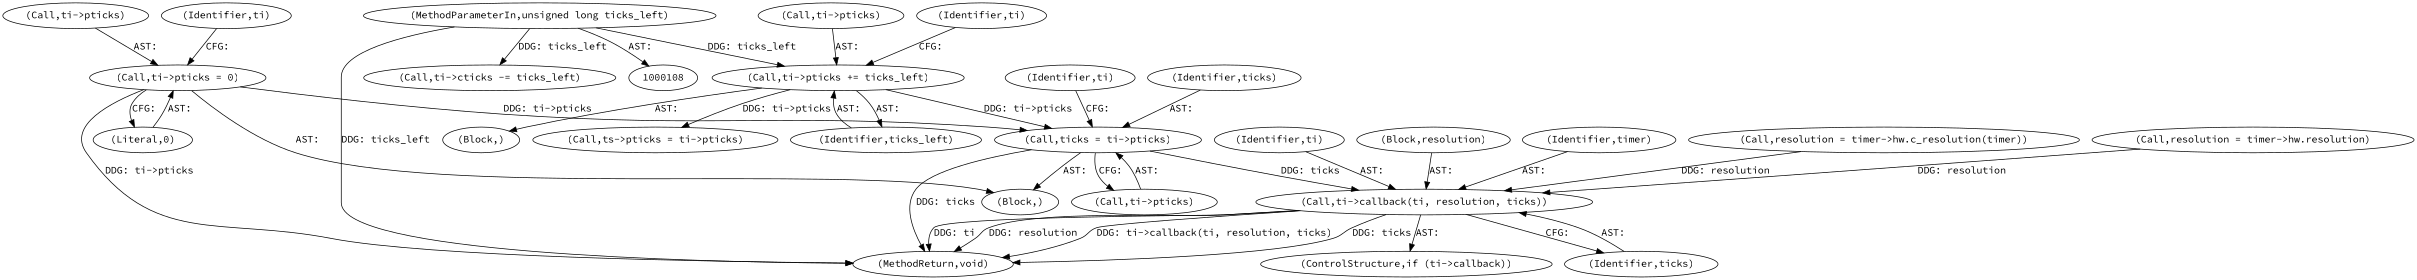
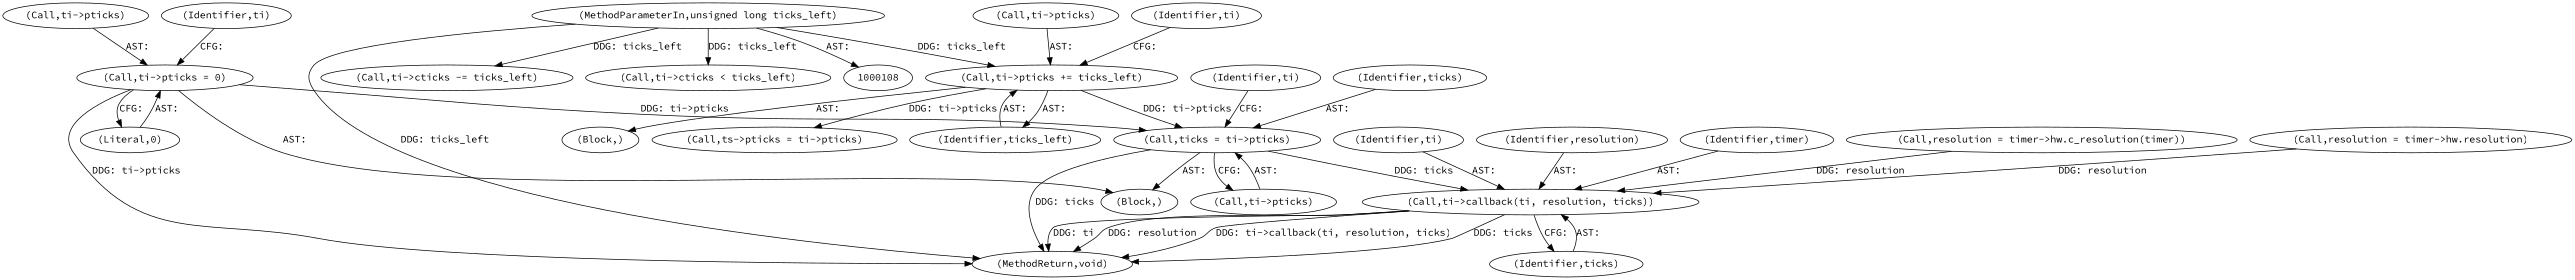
node "(Call,ti->cticks < ticks_left)": added
node "(Block,resolution)": label "(Block,resolution)" -> "(Identifier,resolution)"
node "(ControlStructure,if (ti->callback))": removed
